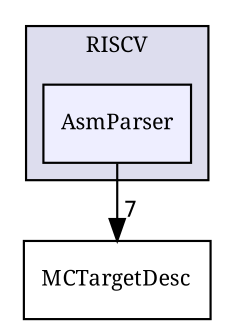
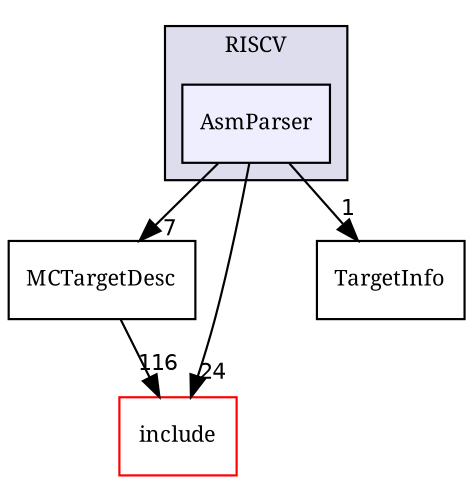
node "TargetInfo": added
node "include": added
